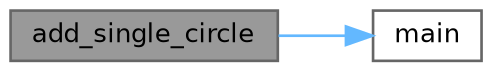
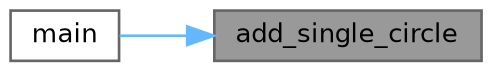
edge "add_single_circle" -> "main": reversed
